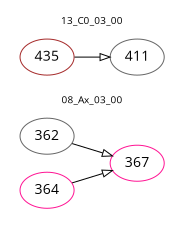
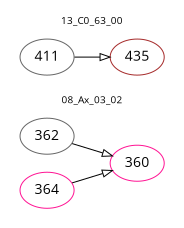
cluster "13_C0_03_00": label "13_C0_03_00" -> "13_C0_63_00"
edge "435" -> "411": reversed
cluster "08_Ax_03_00": label "08_Ax_03_00" -> "08_Ax_03_02"
node "367": label "367" -> "360"
